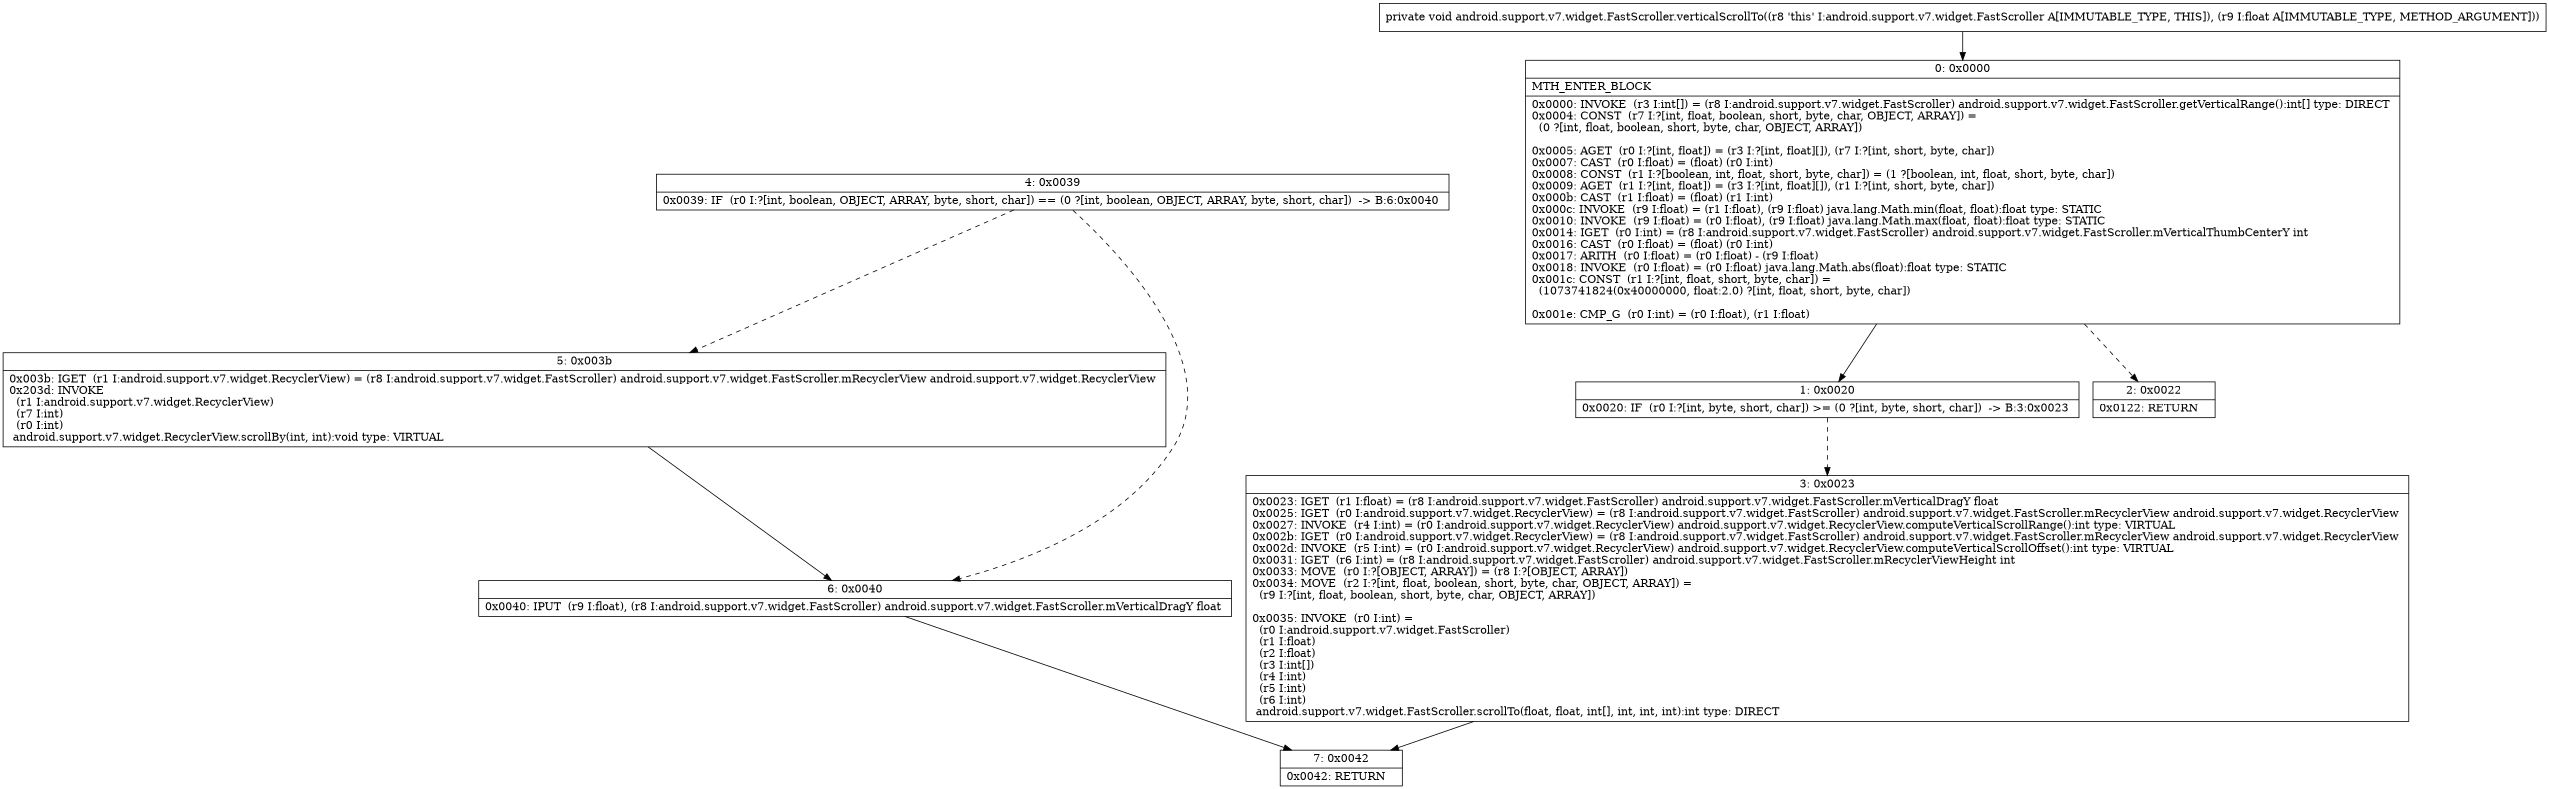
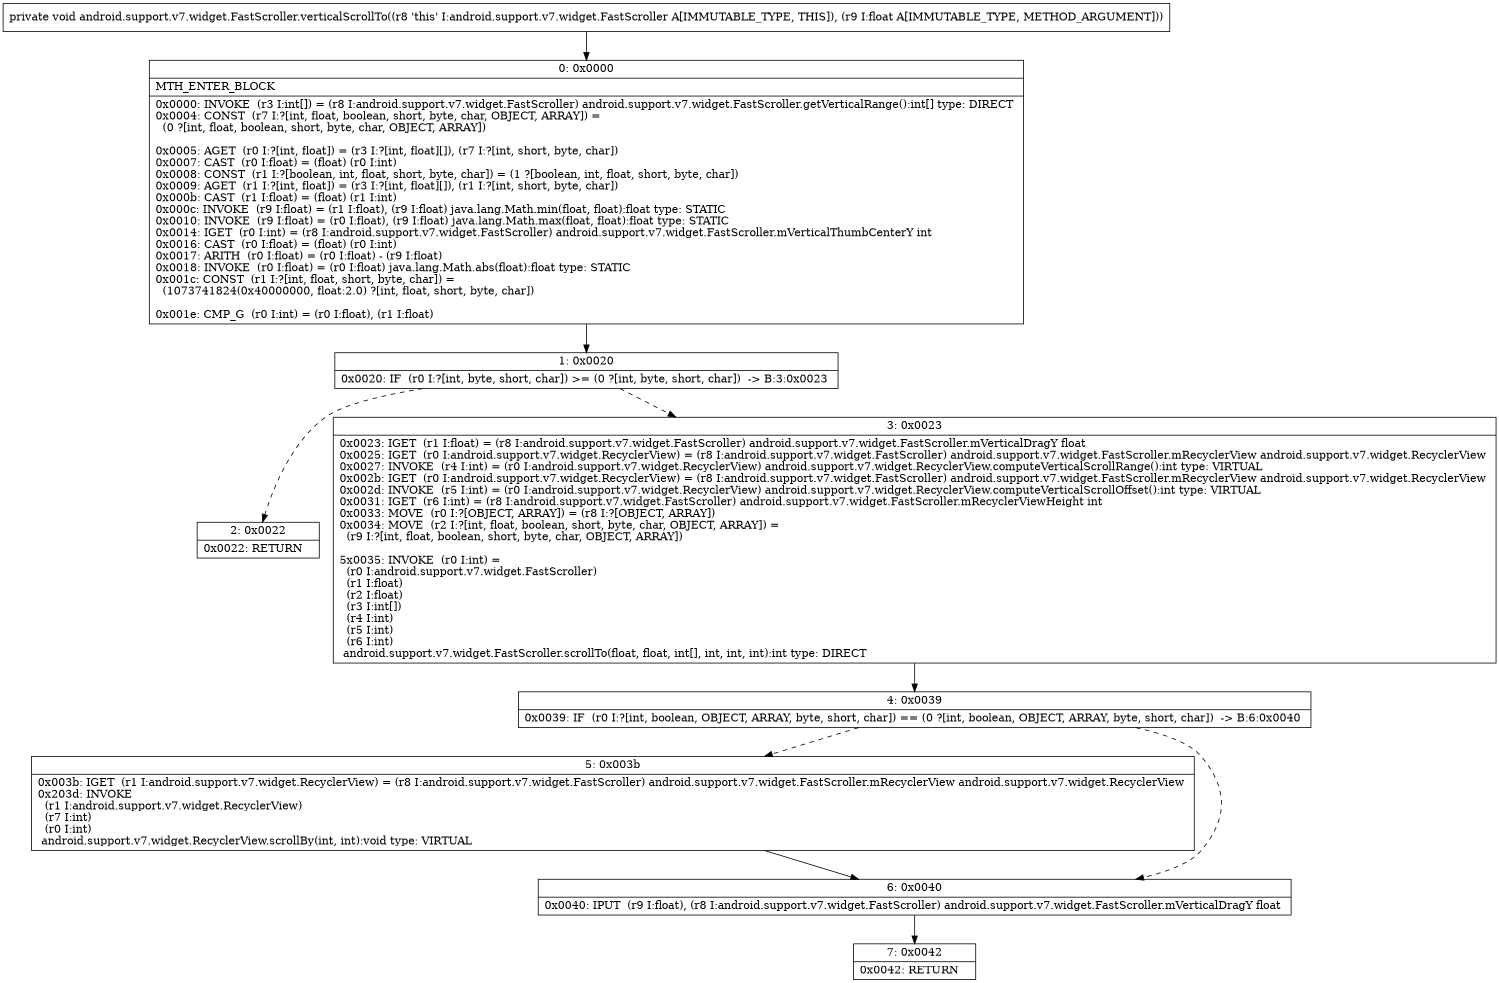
edge "0: 0x0000" -> "2: 0x0022": now "1: 0x0020" -> "2: 0x0022"
node "2: 0x0022": text "0x0122: RETURN" -> "0x0022: RETURN"
node "3: 0x0023": text "0x0035: INVOKE  (r0 I:int) =" -> "5x0035: INVOKE  (r0 I:int) ="
edge "3: 0x0023" -> "7: 0x0042": now "3: 0x0023" -> "4: 0x0039"
